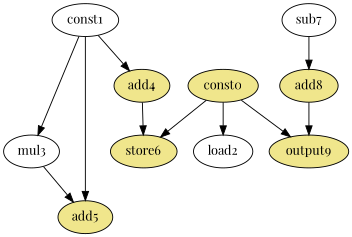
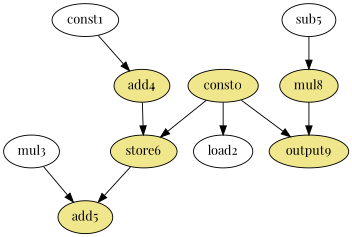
node "sub7": label "sub7" -> "sub5"
edge "const1" -> "mul3": removed
node "add8": label "add8" -> "mul8"
edge "const1" -> "add5": now "store6" -> "add5"
